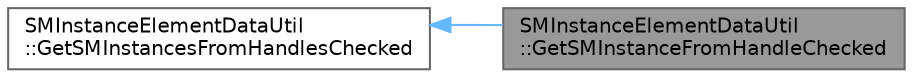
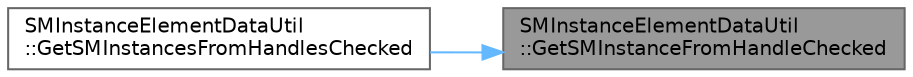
edge "SMInstanceElementDataUtil ::GetSMInstanceFromHandleChecked" -> "SMInstanceElementDataUtil ::GetSMInstancesFromHandlesChecked": reversed
